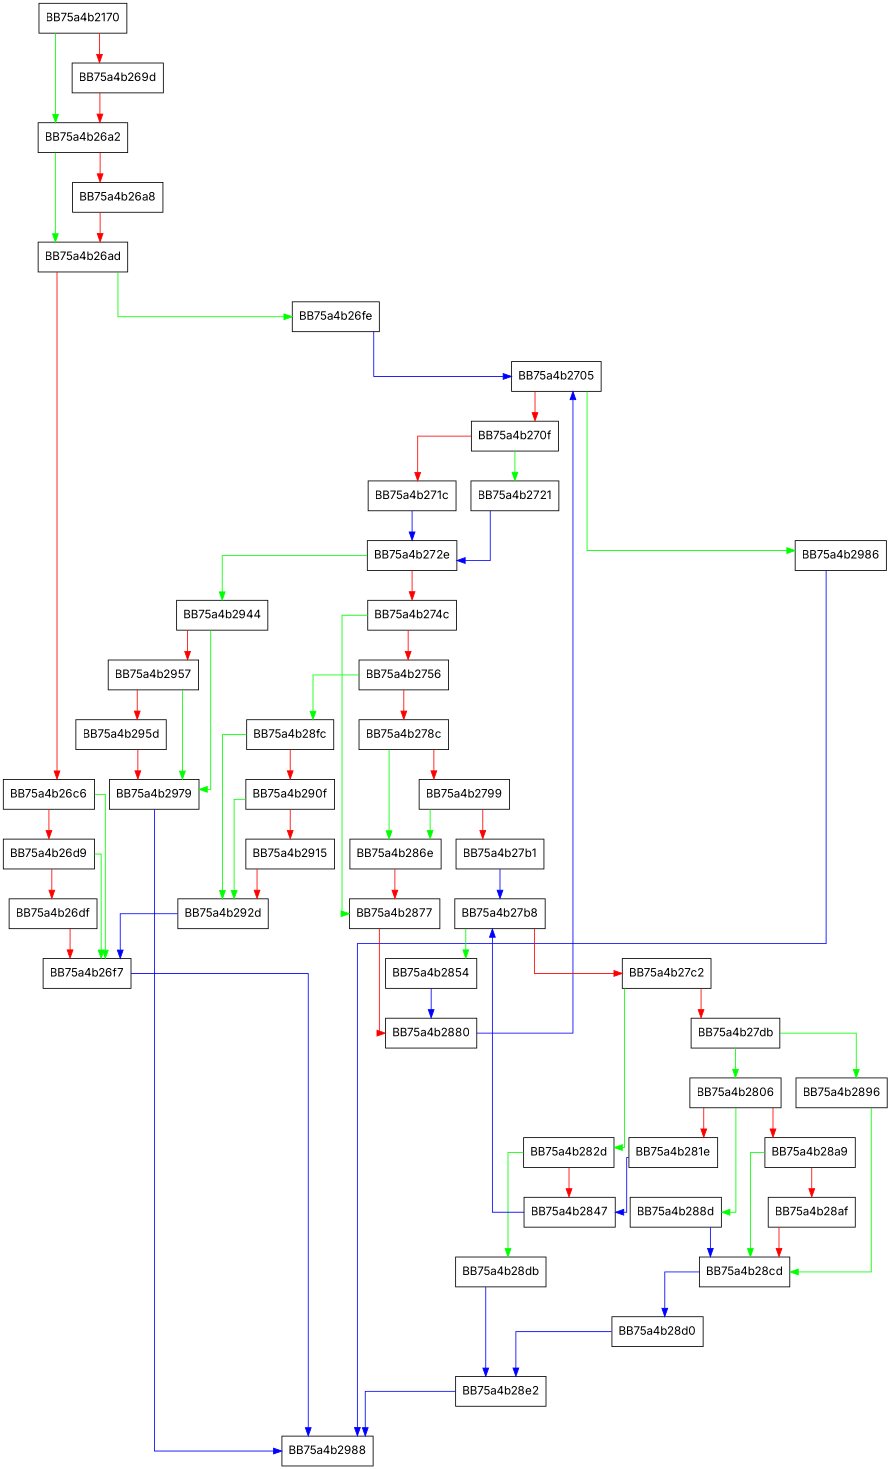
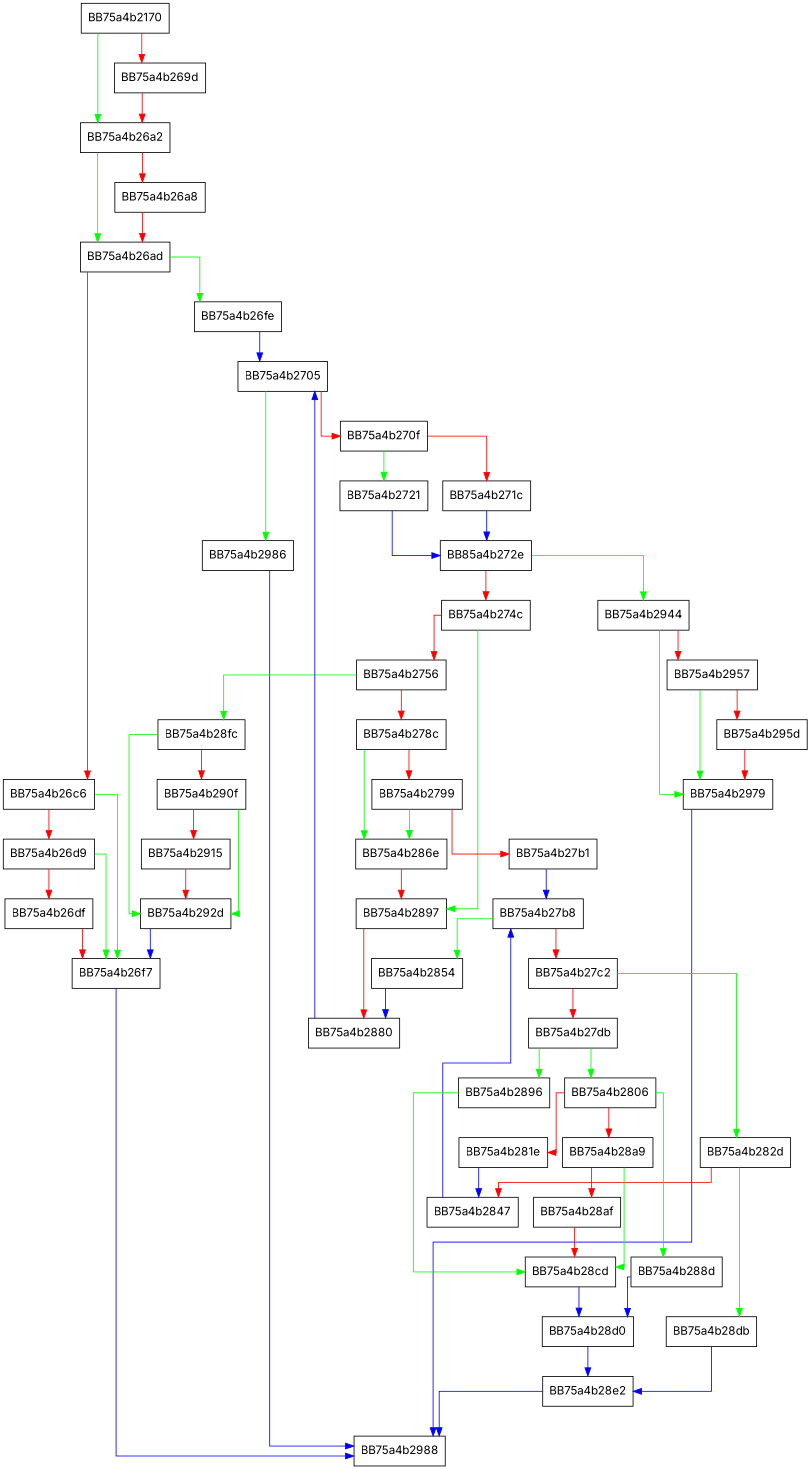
node "BB75a4b272e": label "BB75a4b272e" -> "BB85a4b272e"
node "BB75a4b2877": label "BB75a4b2877" -> "BB75a4b2897"
edge "BB75a4b288d" -> "BB75a4b28cd": now "BB75a4b288d" -> "BB75a4b28d0"
